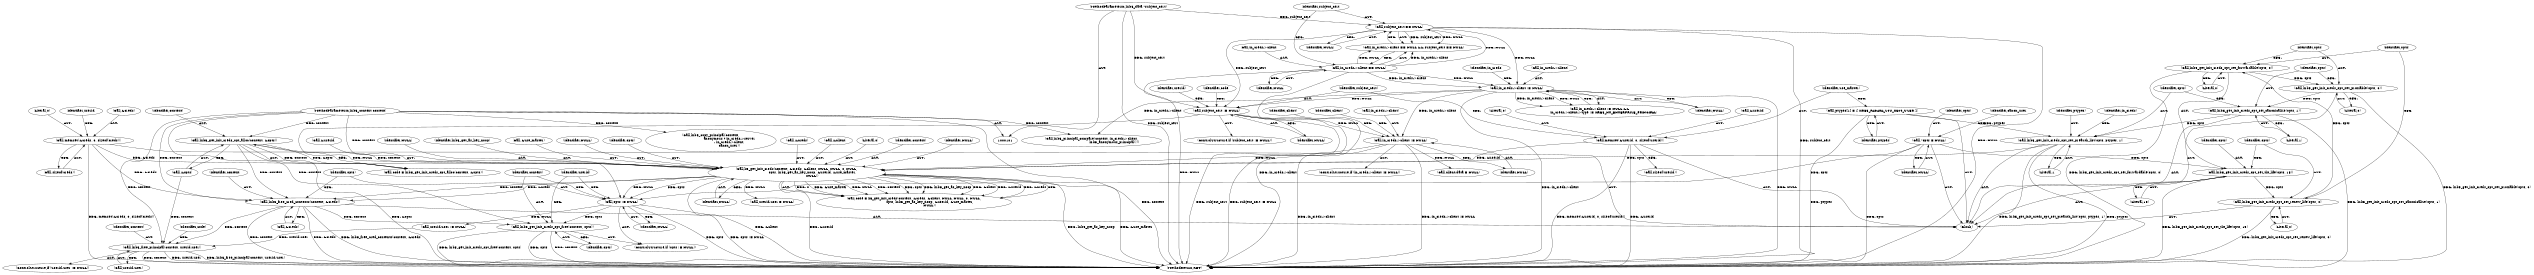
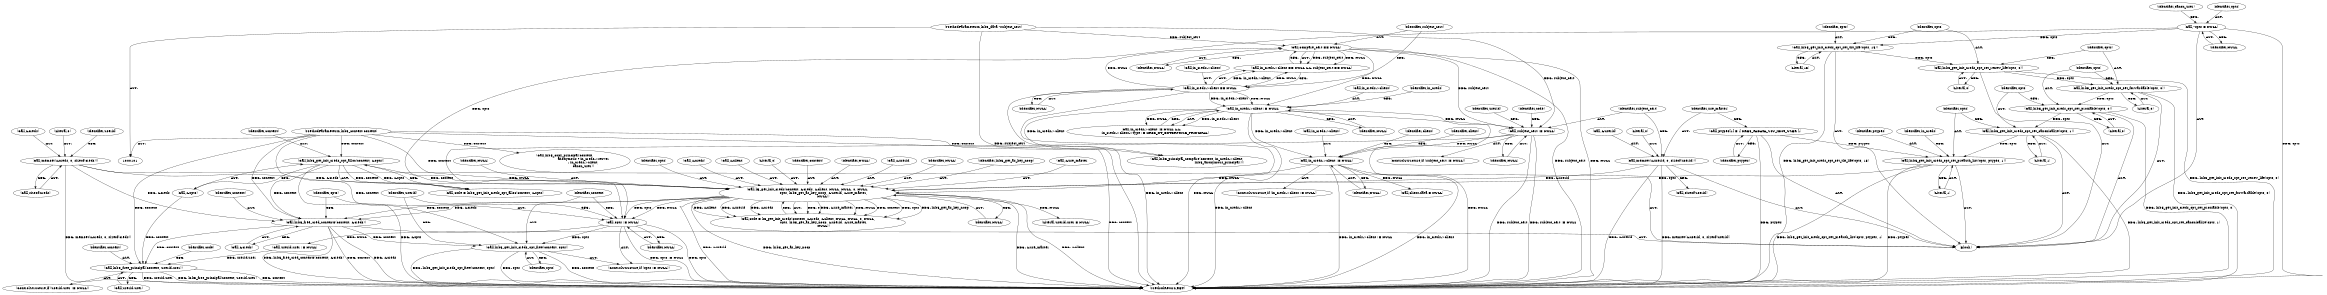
node "(Call,subject_cert == NULL)": label "(Call,subject_cert == NULL)" -> "(Call,compare_cert == NULL)"
edge "(Call,krb5_get_init_creds_opt_set_forwardable(opts, 0))" -> "(Call,krb5_get_init_creds_opt_set_tkt_life(opts, 15))": now "(Call,krb5_get_init_creds_opt_set_forwardable(opts, 0))" -> "(Block,)"
node "(Call,userid.user = NULL)": label "(Call,userid.user = NULL)" -> "(Literal,userid.user = NULL)"
